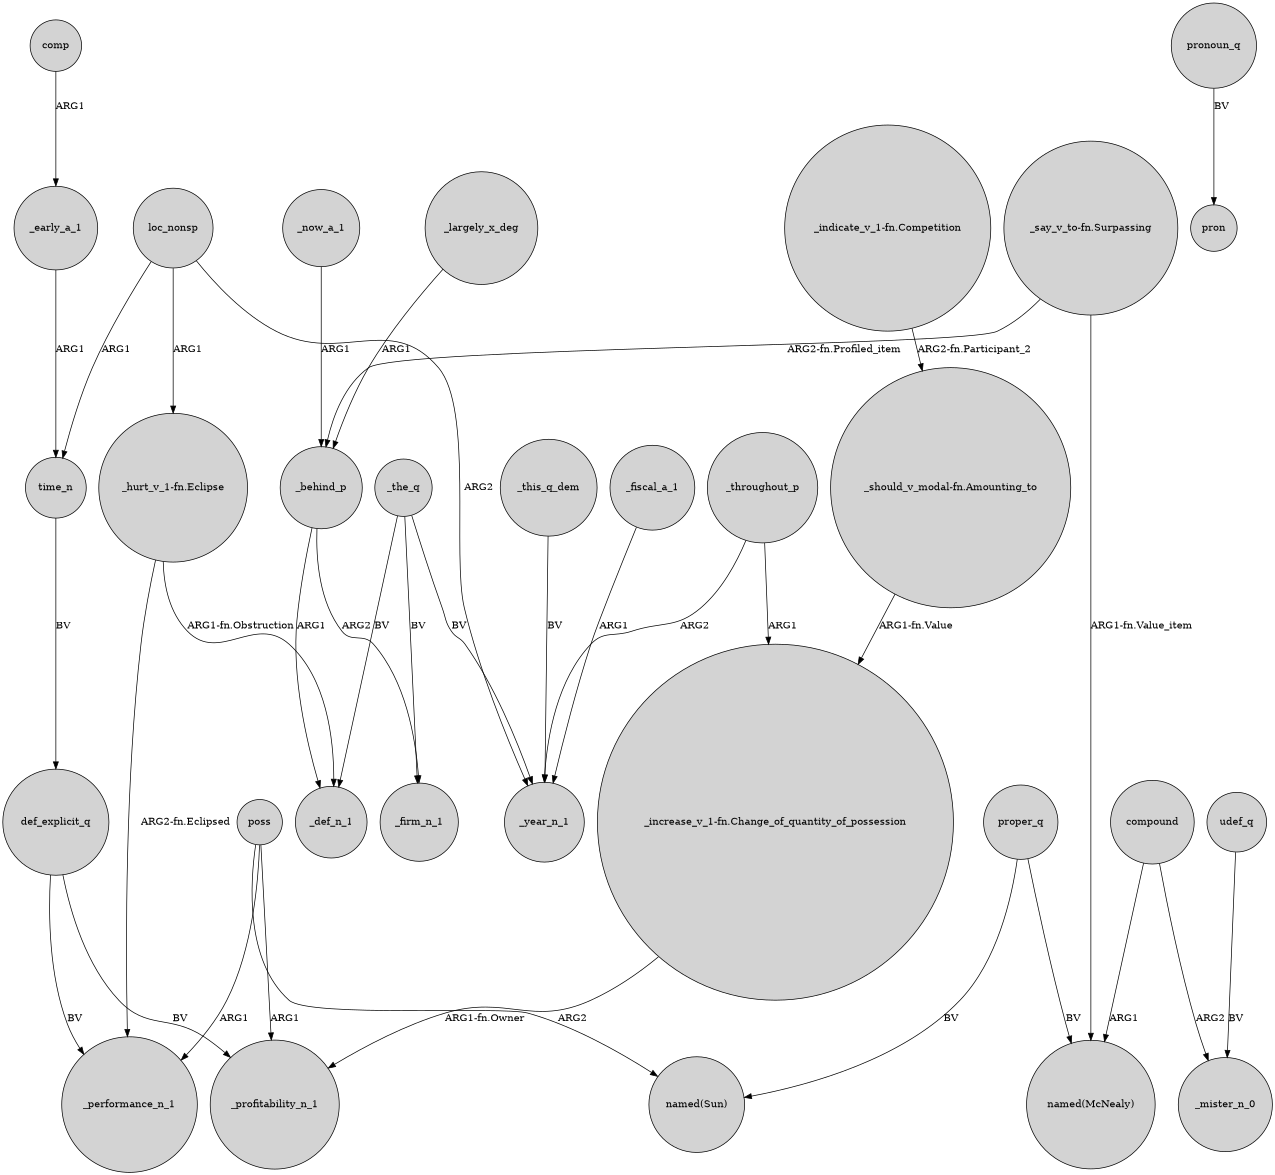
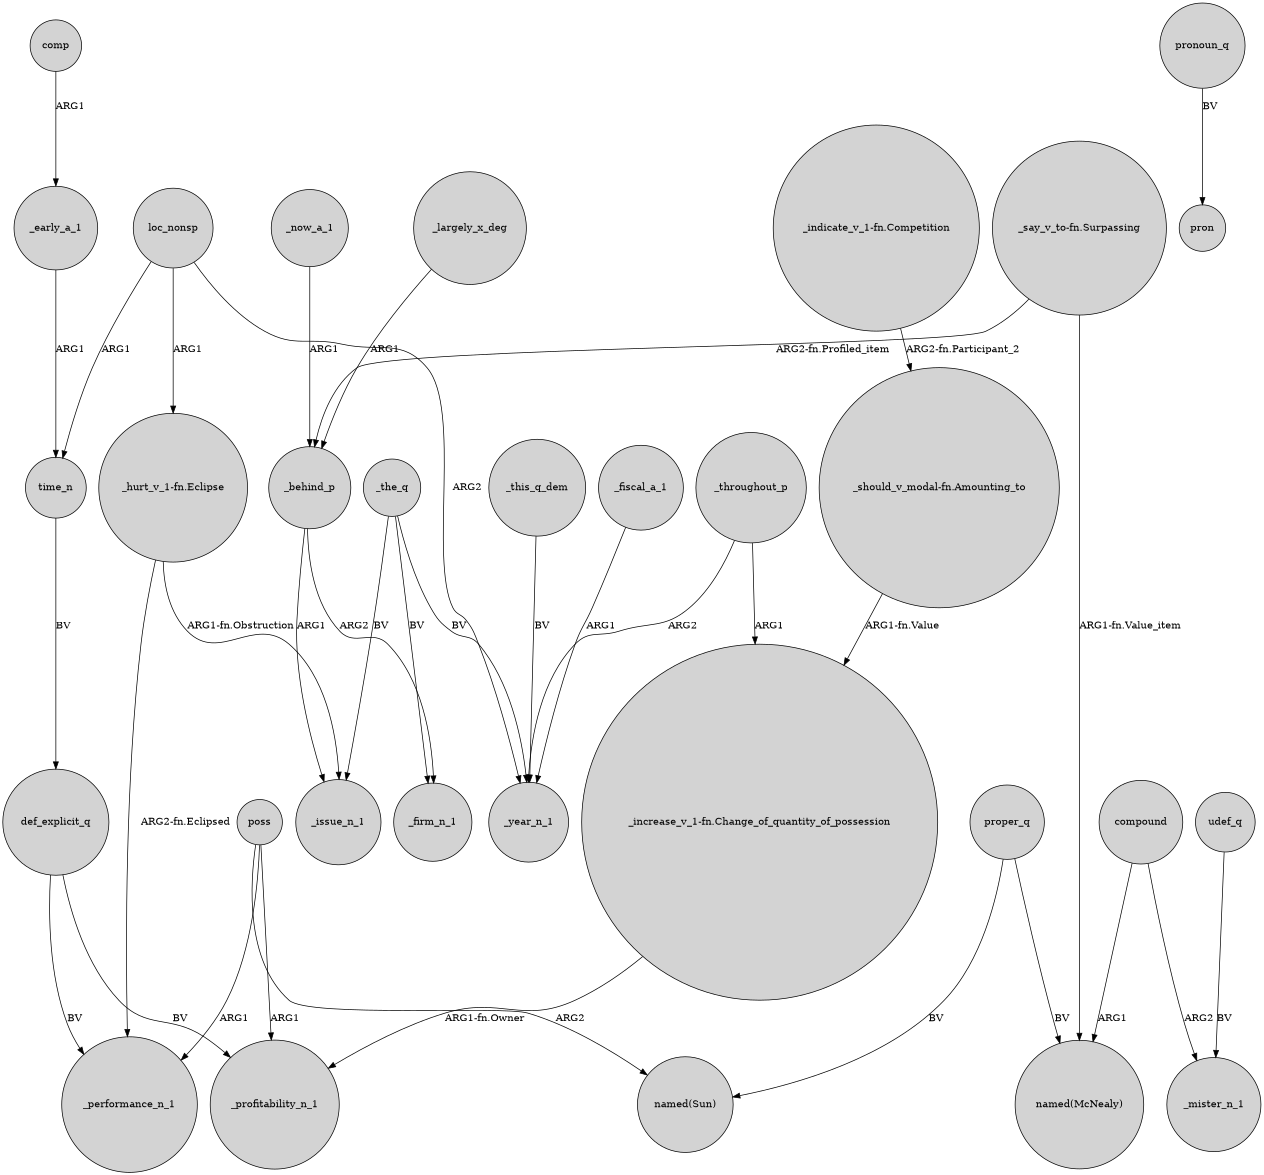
node "_def_n_1": label "_def_n_1" -> "_issue_n_1"
node "_mister_n_0": label "_mister_n_0" -> "_mister_n_1"
